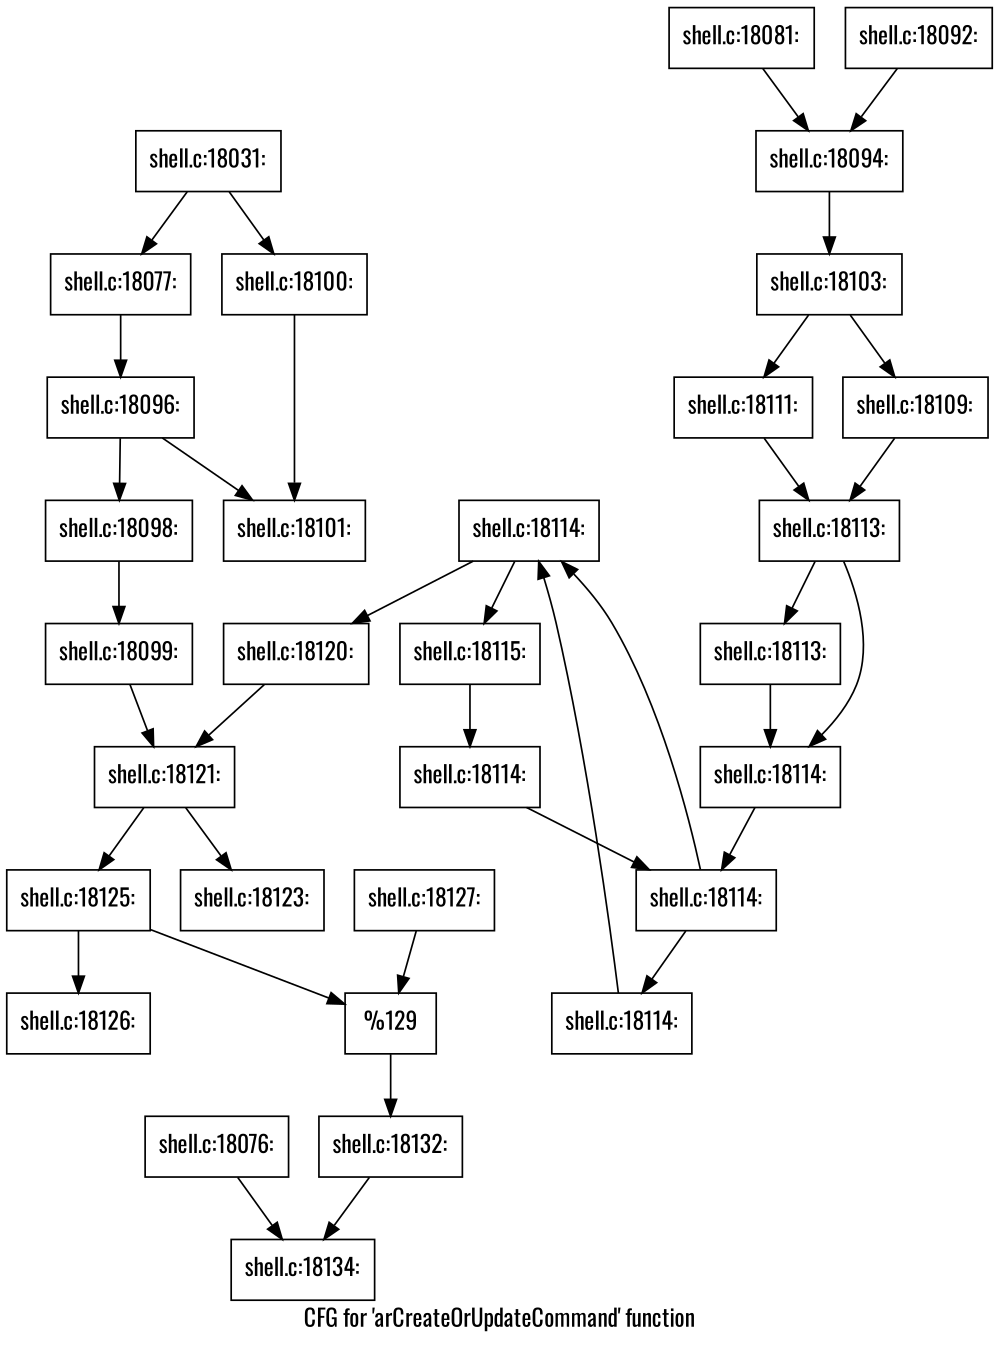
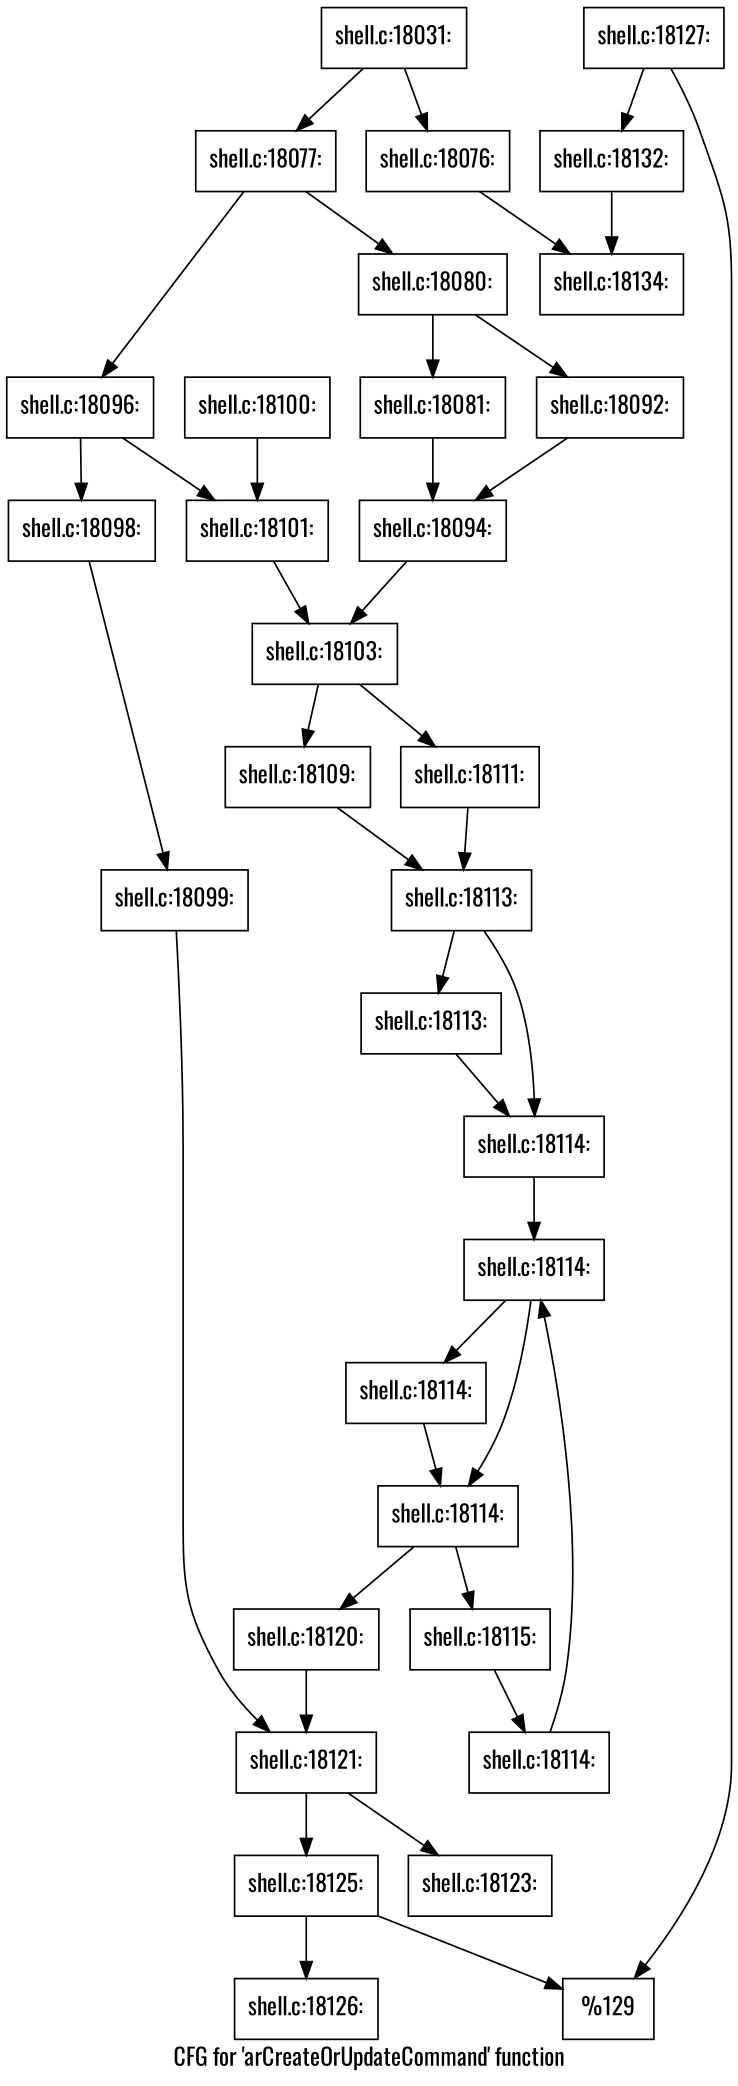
edge "shell.c:18031:" -> "shell.c:18100:": now "shell.c:18031:" -> "shell.c:18076:"
node "shell.c:18080:": added
edge "shell.c:18101:" -> "shell.c:18103:": added
edge "%129" -> "shell.c:18132:": now "shell.c:18127:" -> "shell.c:18132:"
